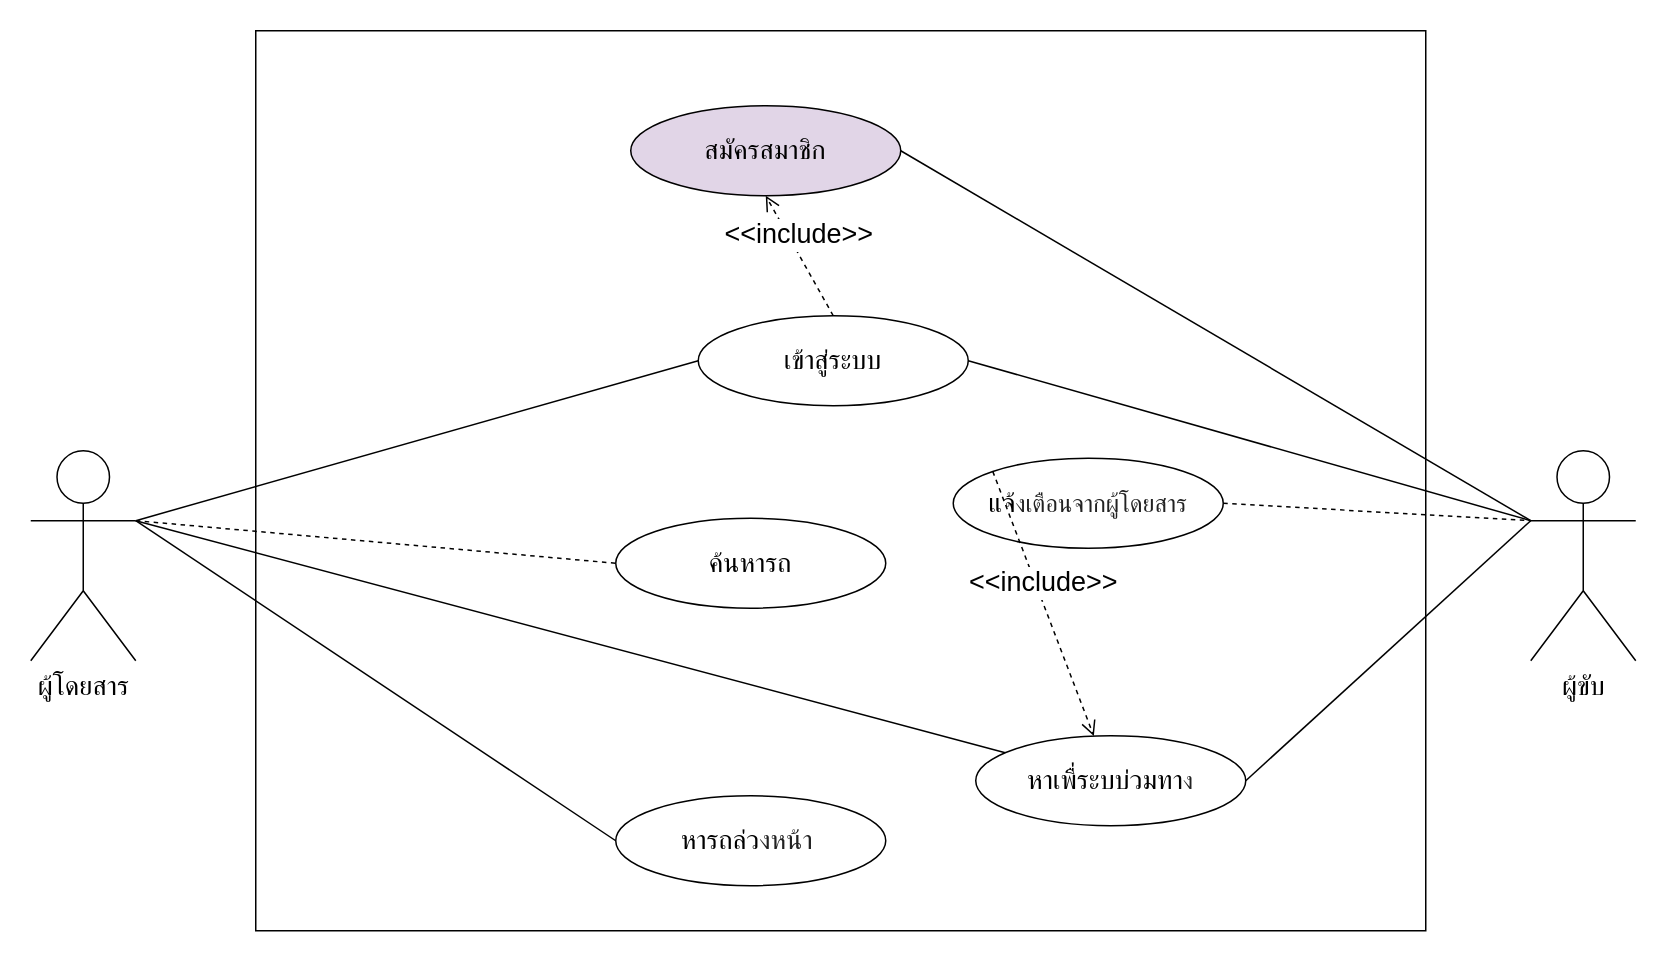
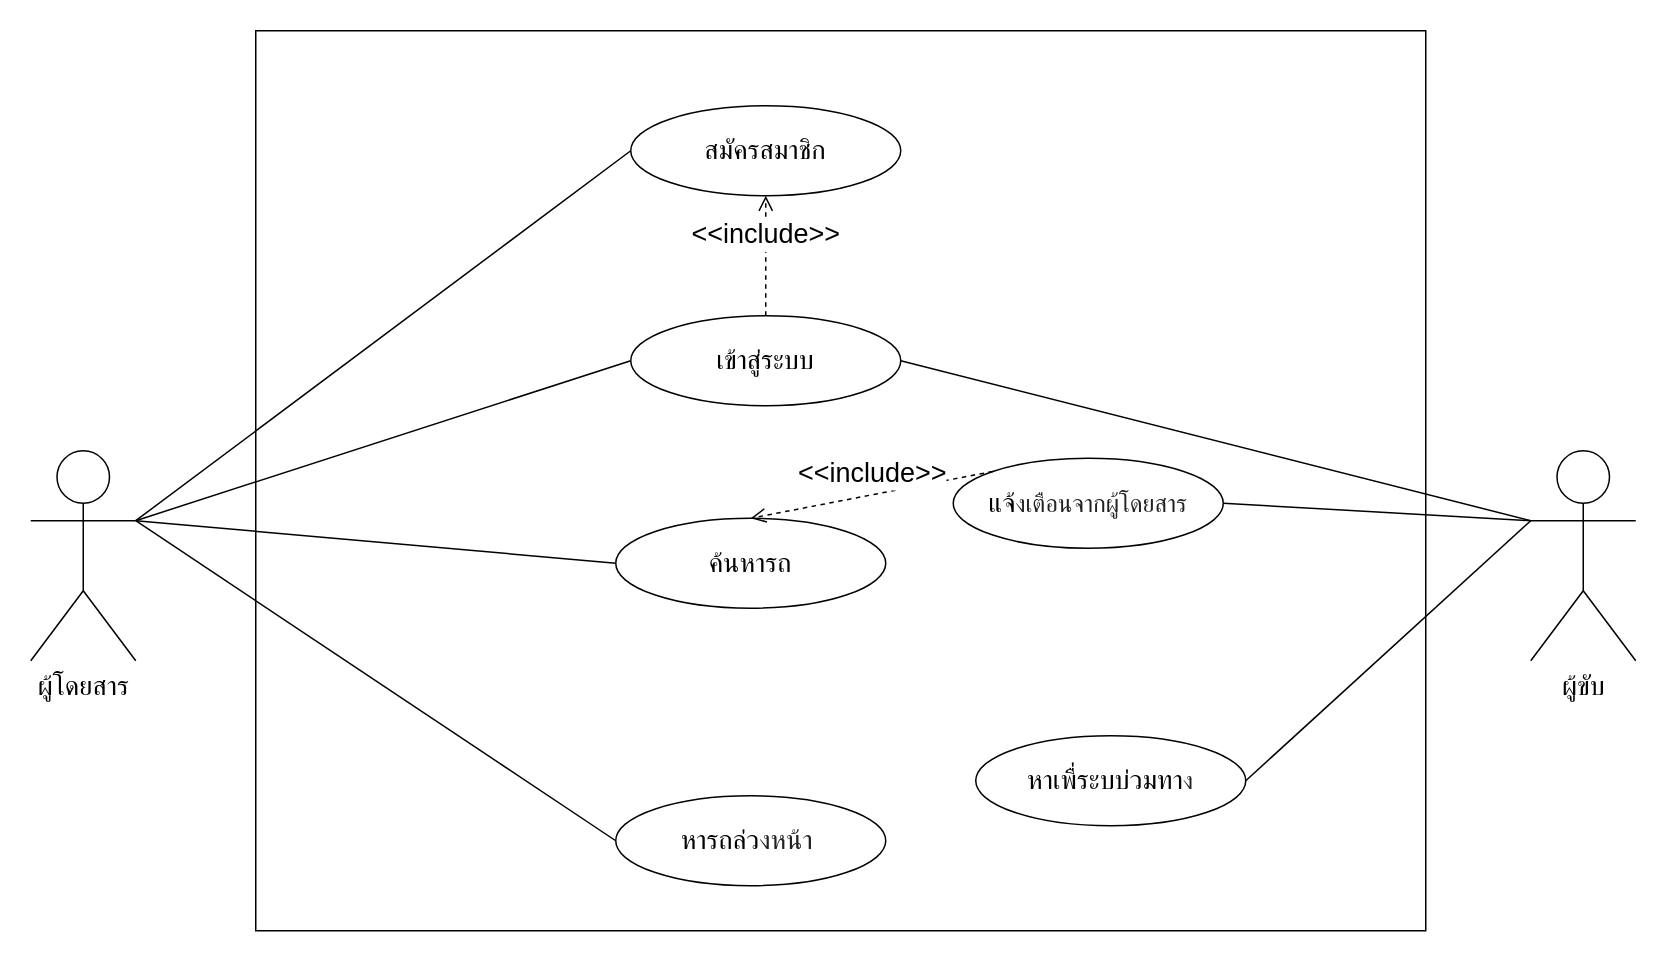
node "สมัครสมาชิก": fillcolor #e1d5e7 -> #ffffff
edge "สมัครสมาชิก" -- "ผู้ขับ": removed
node "เข้าสู่ระบบ": moved (833, 361) -> (766, 361)
edge "แจ้งเตือนจากผู้โดยสาร" -- "ผู้ขับ": style dashed -> solid
edge "ผู้โดยสาร" -- "ค้นหารถ": style dashed -> solid
edge "แจ้งเตือนจากผู้โดยสาร" -> "หาเพื่ระบบ่วมทาง": now "แจ้งเตือนจากผู้โดยสาร" -> "ค้นหารถ"
edge "ผู้โดยสาร" -- "หาเพื่ระบบ่วมทาง": now "ผู้โดยสาร" -- "สมัครสมาชิก"
